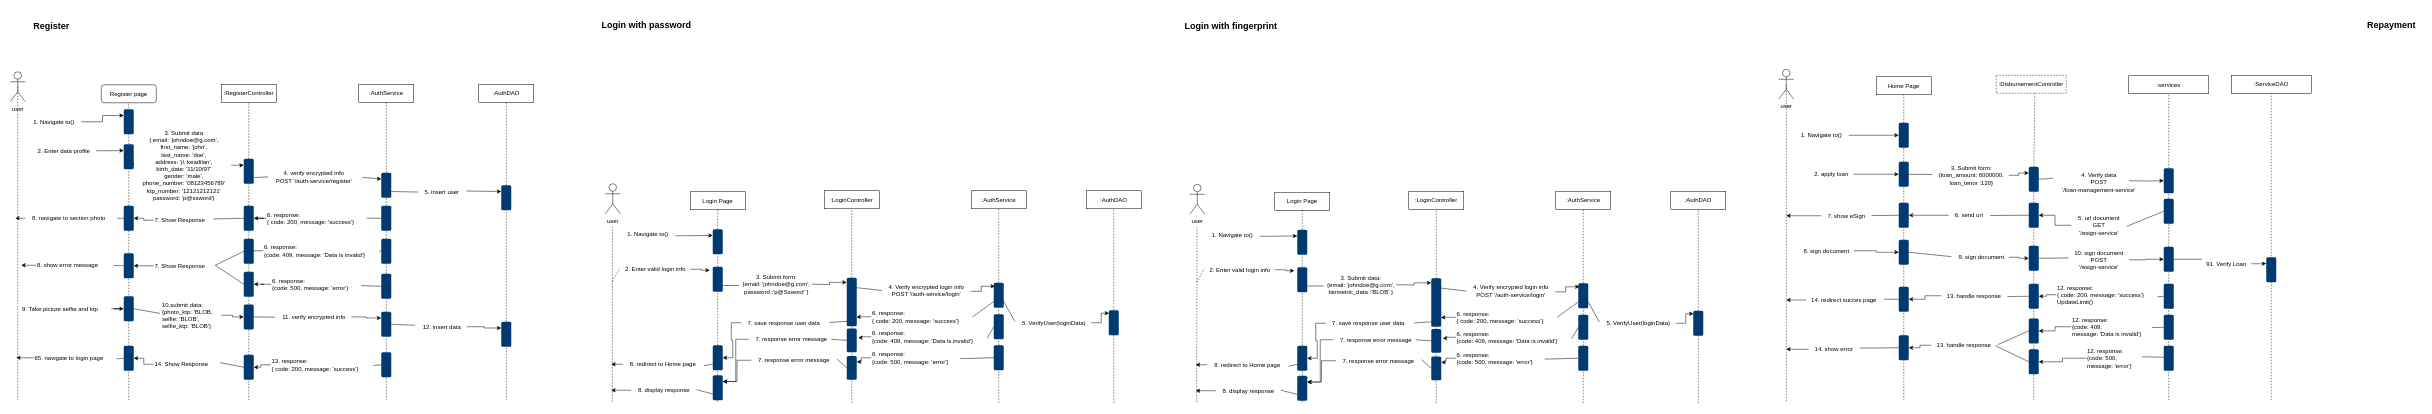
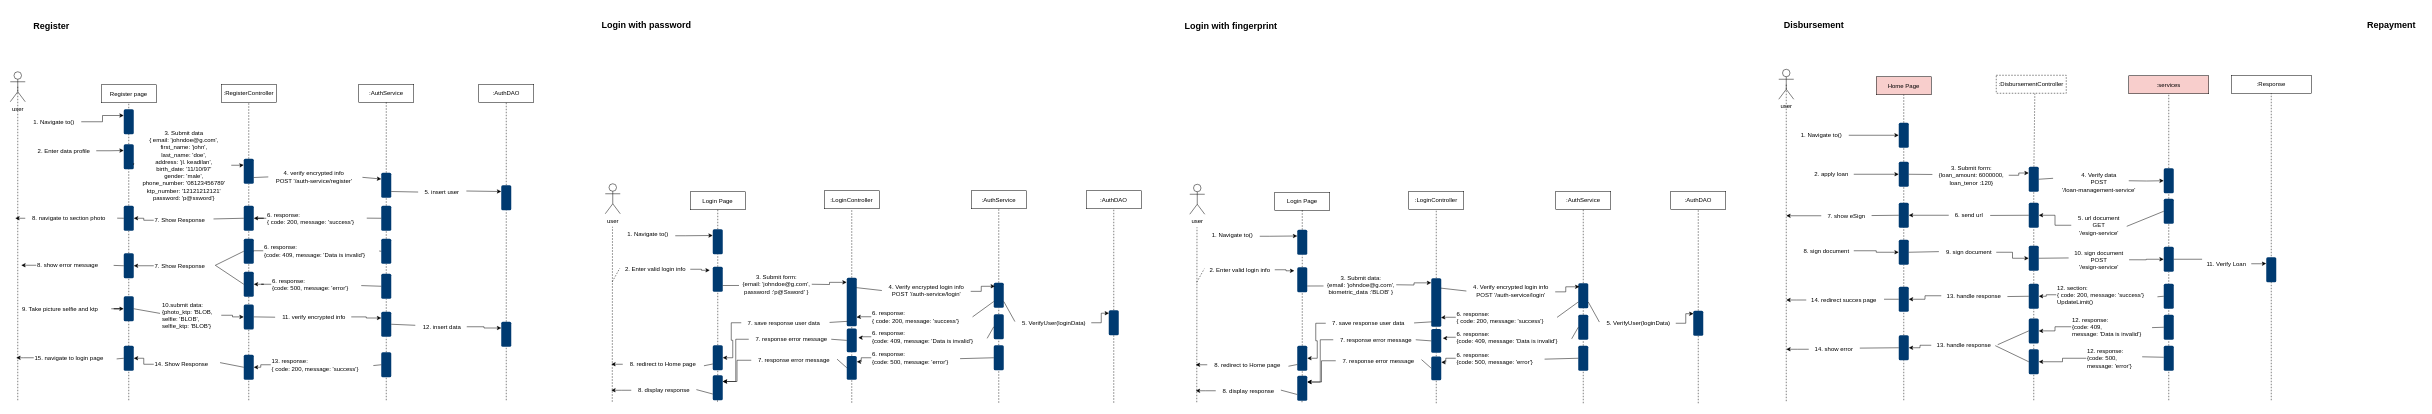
node "Disbursement": added
node ":ServiceDAO": label ":ServiceDAO" -> ":Response"
node ":services": fillcolor #ffffff -> #f8cecc
node "Home Page": fillcolor #ffffff -> #f8cecc
node "Register page": shape rounded rectangle -> rectangle
node "9. sign document": moved (1981, 257) -> (1969, 252)
node "91. Verify Loan": label "91. Verify Loan" -> "11. Verify Loan"
node "12. response: { code: 200, message: 'success'} UpdateLimit()": label "12. response: { code: 200, message: 'success'} UpdateLimit()" -> "12. section: { code: 200, message: 'success'} UpdateLimit()"
node "65. navigate to login page": label "65. navigate to login page" -> "15. navigate to login page"
